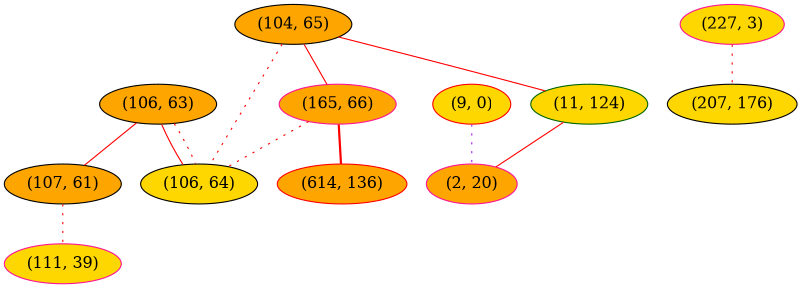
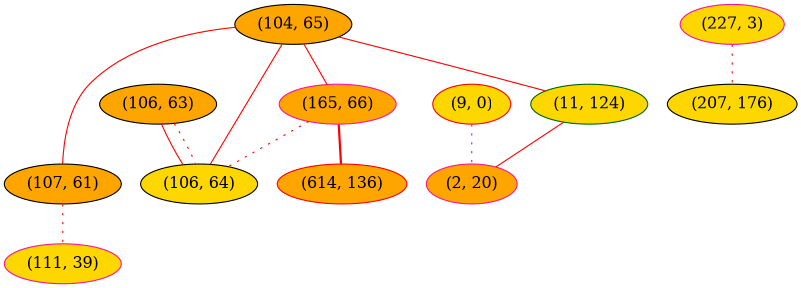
edge "(104, 65)" -- "(106, 64)": style dotted -> solid
edge "(106, 63)" -- "(107, 61)": now "(104, 65)" -- "(107, 61)"
